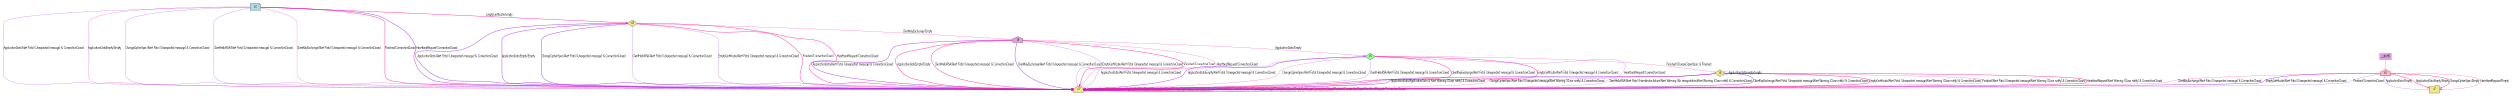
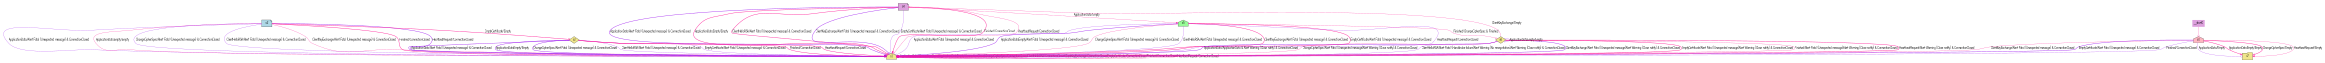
edge "s2" -> "s3": arrowhead normal -> odot
edge "s3" -> "s4": now "s6" -> "s4"
node "s4": shape house -> note
node "s5": shape diamond -> house
